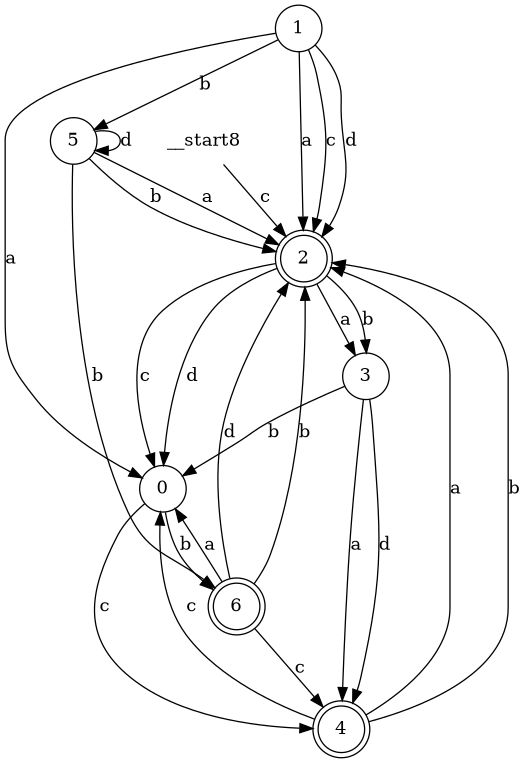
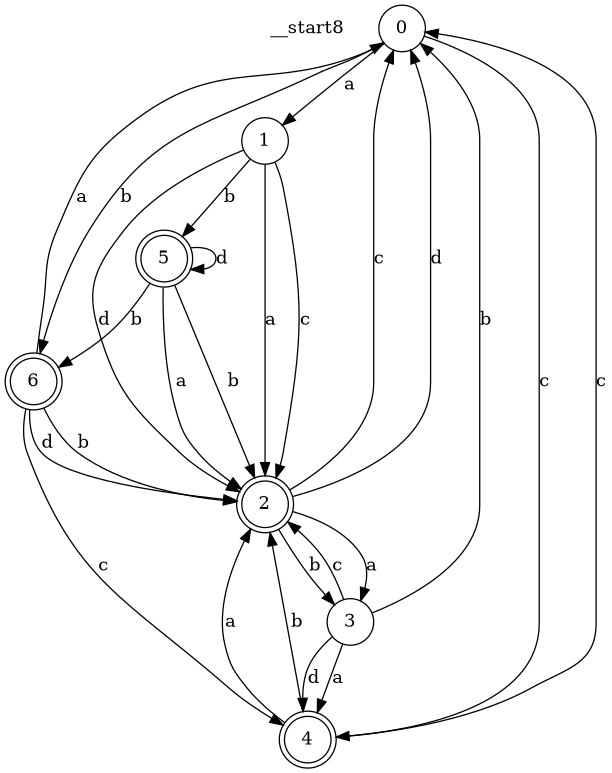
node "5": shape circle -> doublecircle
edge "1" -> "0": reversed
edge "__start8" -> "2": now "3" -> "2"
